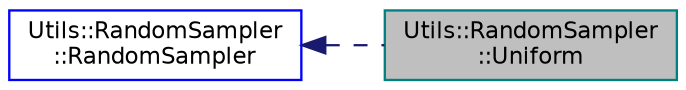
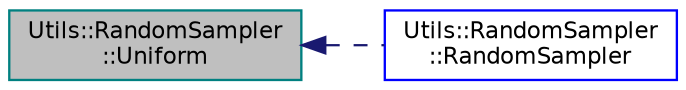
edge "Utils::RandomSampler ::Uniform" -> "Utils::RandomSampler ::RandomSampler": reversed
